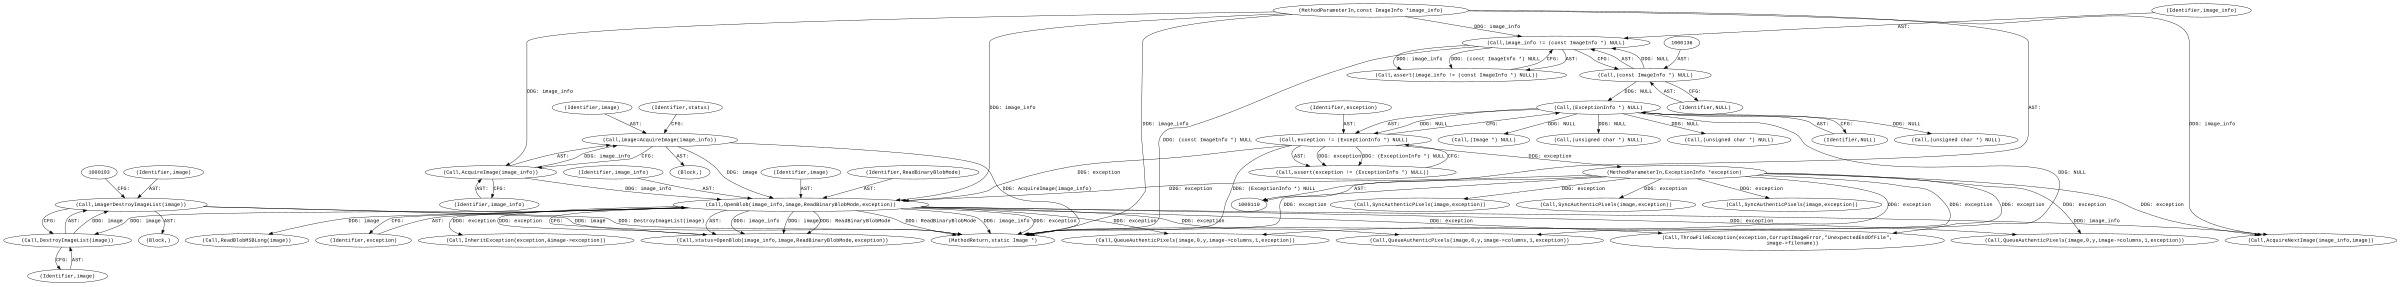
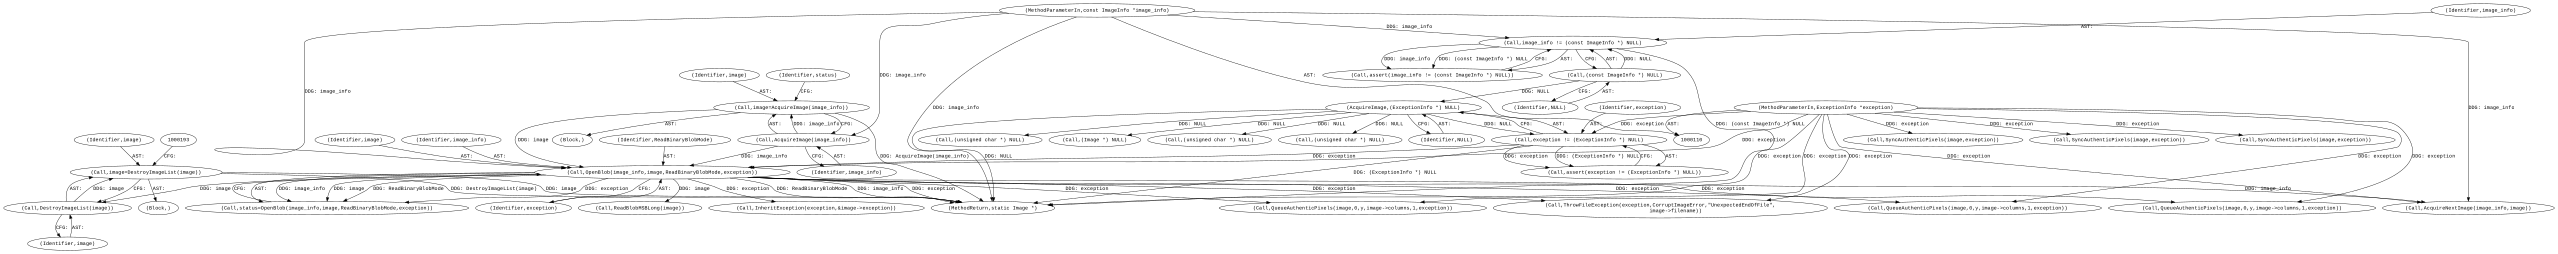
node "1000136": removed
node "(Call,(ExceptionInfo *) NULL)": label "(Call,(ExceptionInfo *) NULL)" -> "(AcquireImage,(ExceptionInfo *) NULL)"
edge "(Call,exception != (ExceptionInfo *) NULL)" -> "(MethodParameterIn,ExceptionInfo *exception)": reversed
